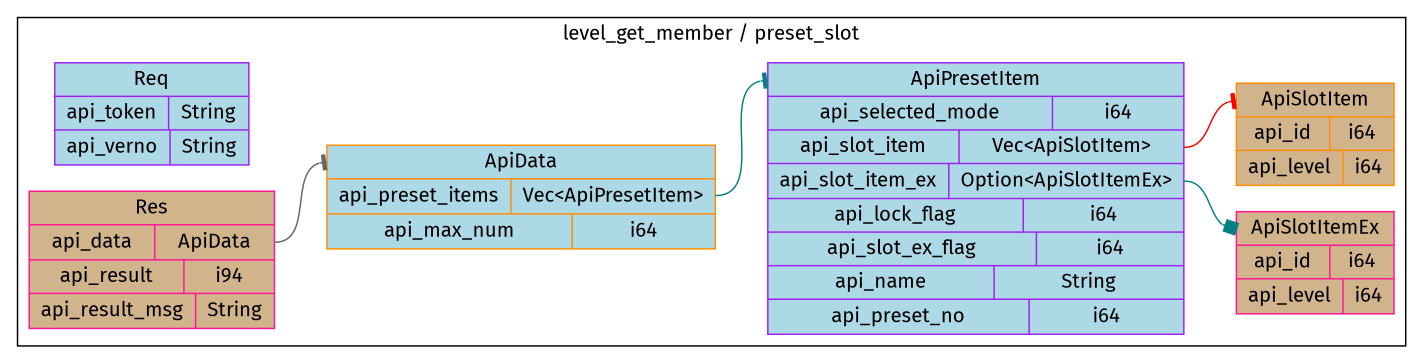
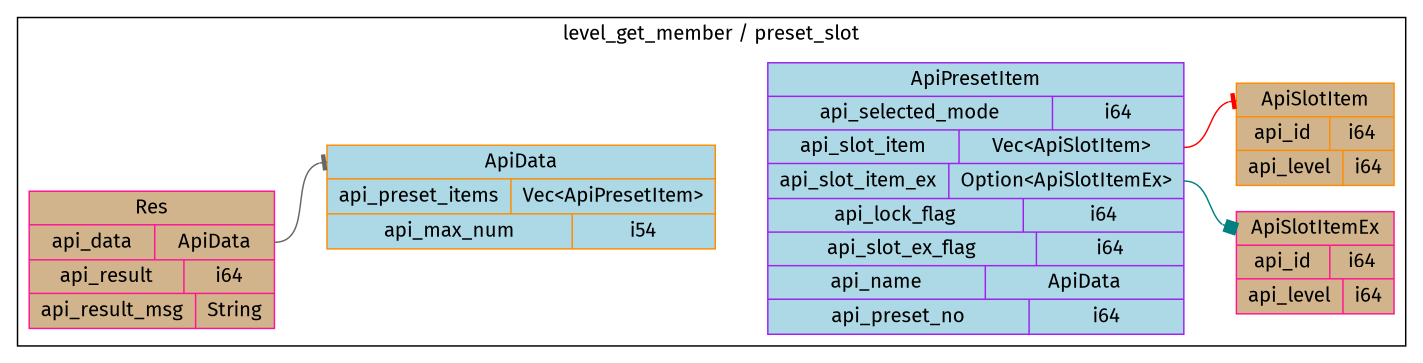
node "Req": removed
edge "ApiData" -> "ApiPresetItem": removed
node "ApiData": text "i64" -> "i54"
node "Res": text "i94" -> "i64"
node "ApiPresetItem": text "String" -> "ApiData"
